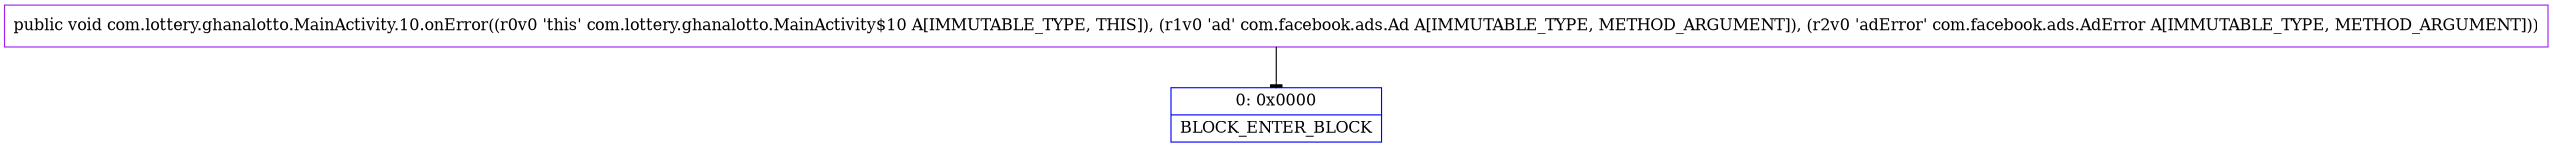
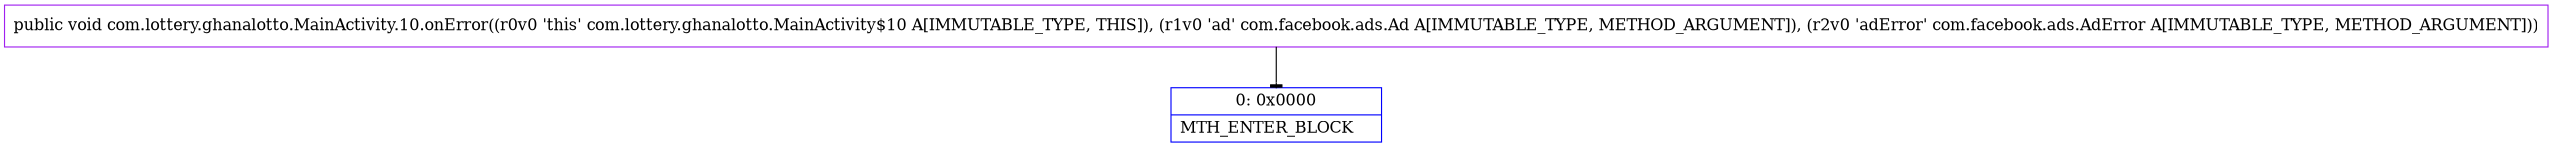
node "0: 0x0000": text "BLOCK_ENTER_BLOCK" -> "MTH_ENTER_BLOCK"
